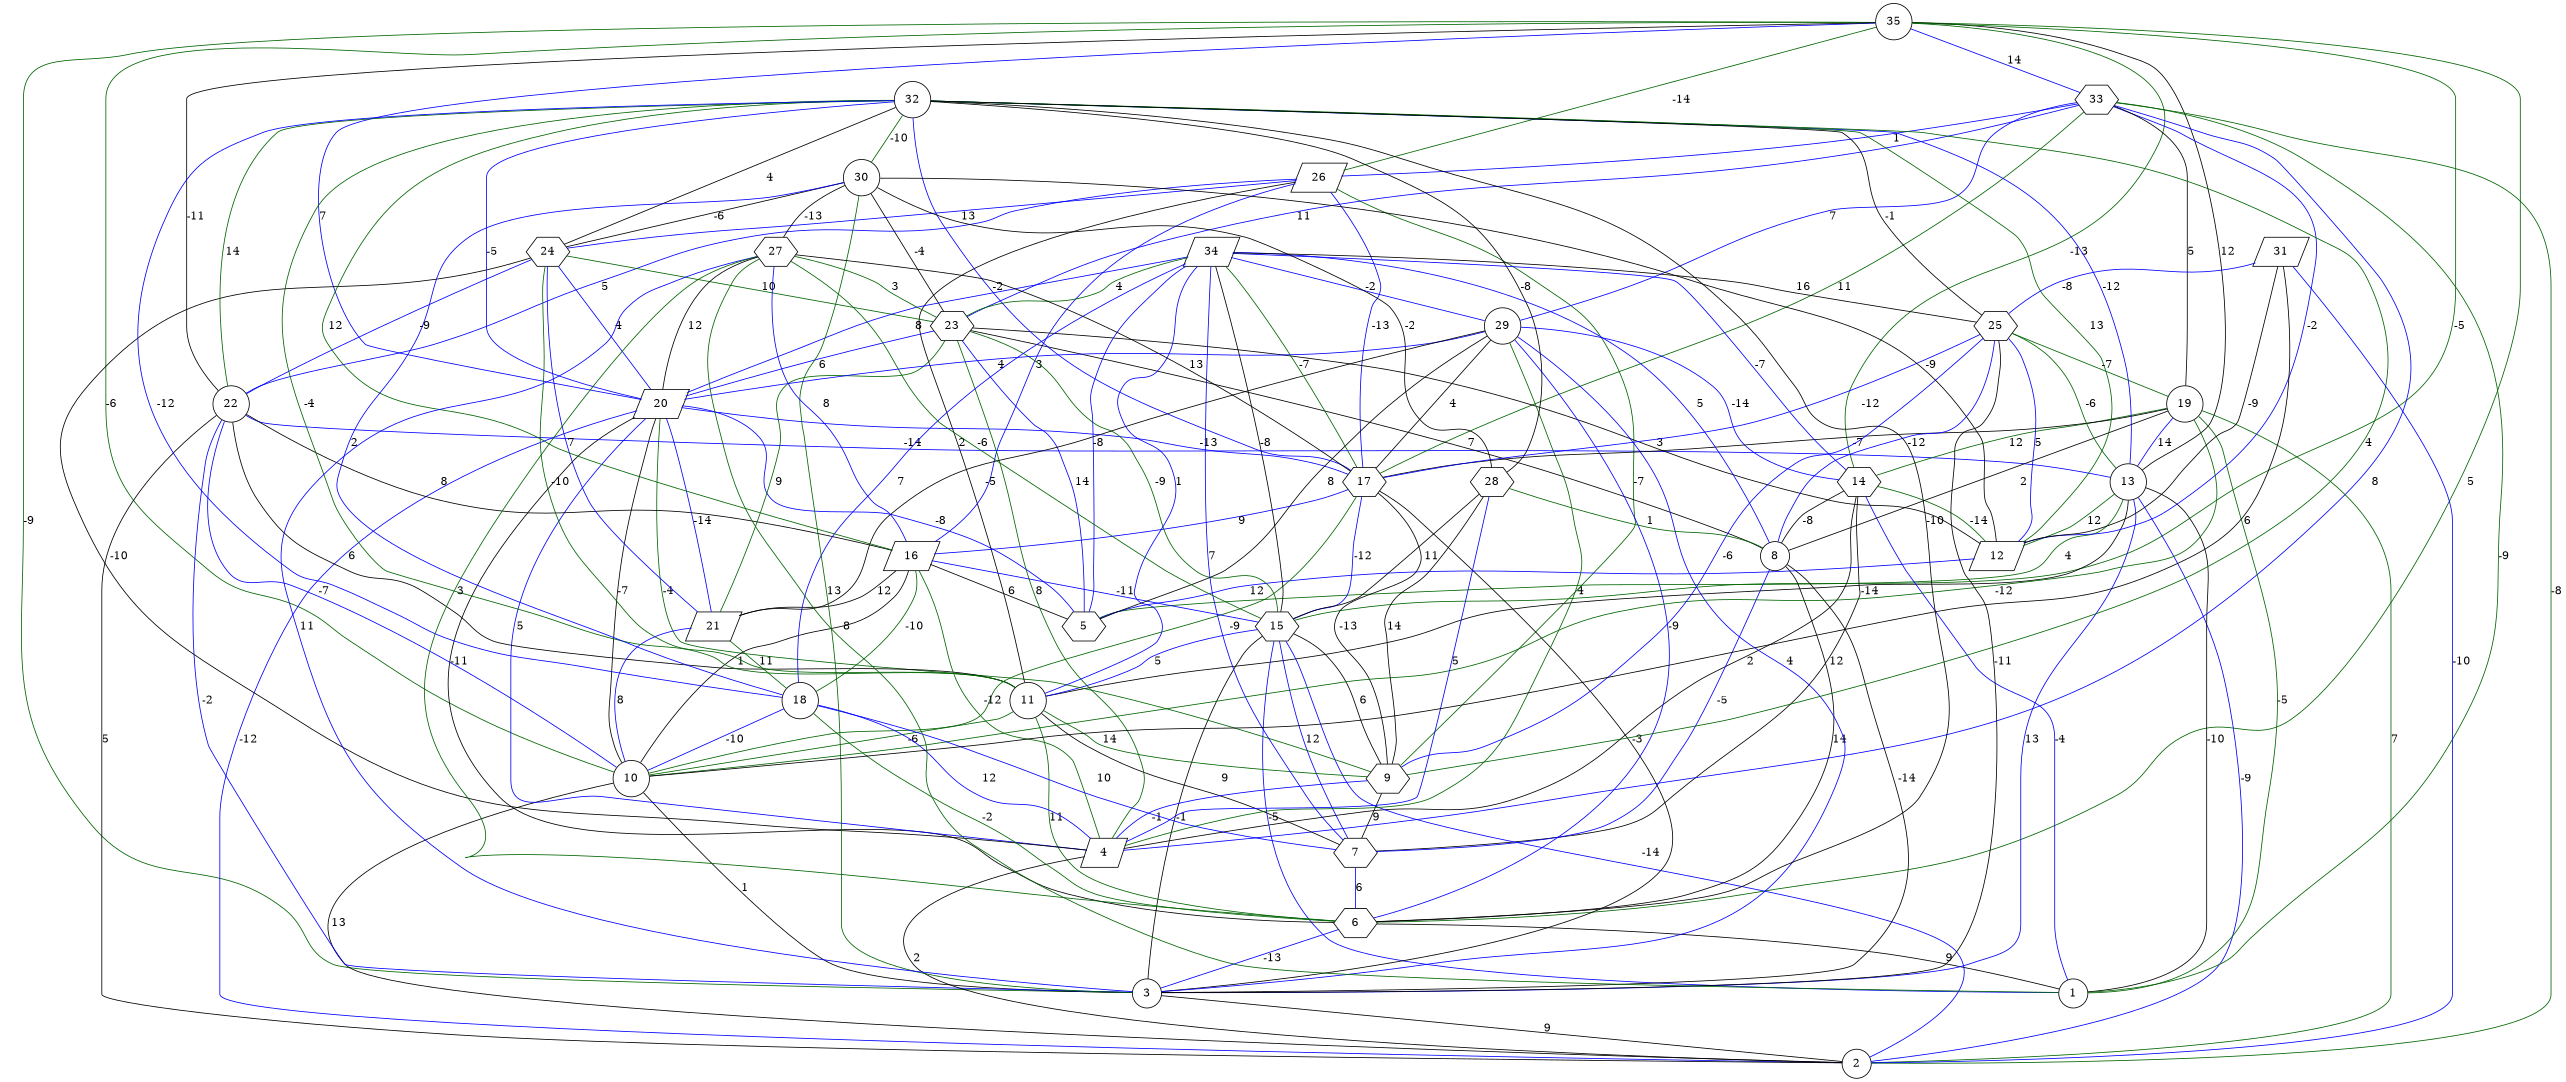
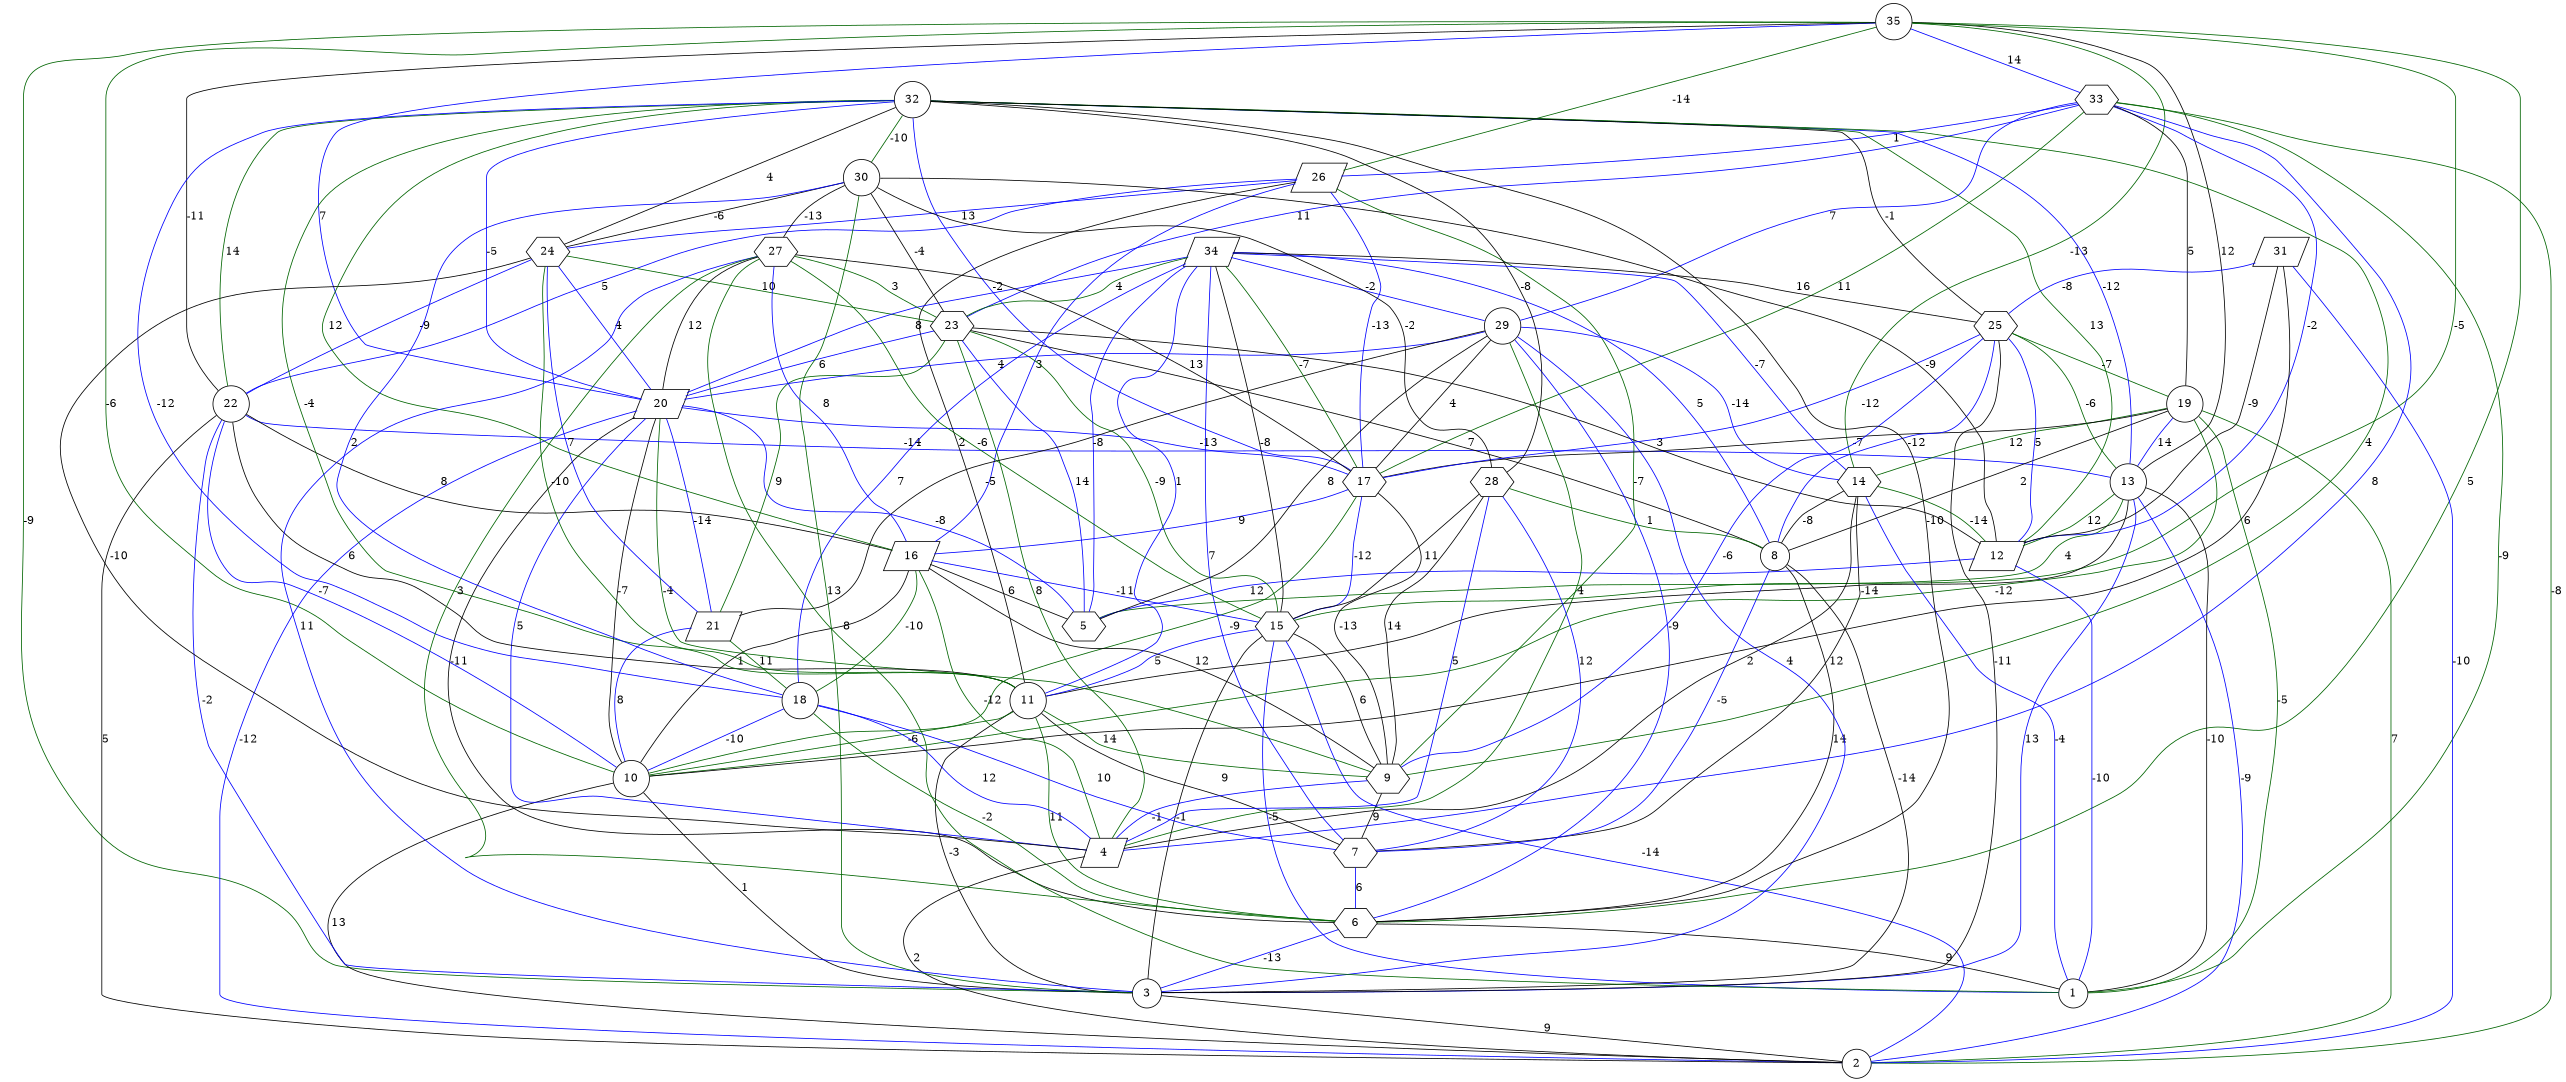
edge "16" -- "21": now "16" -- "9"
edge "15" -- "7": now "28" -- "7"
edge "12" -- "1": added, label "-10"
edge "17" -- "3": now "11" -- "3"
